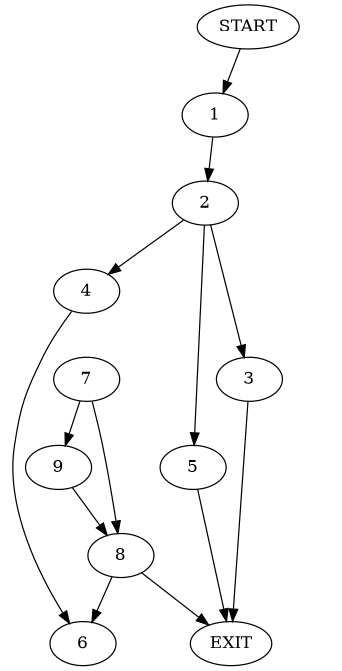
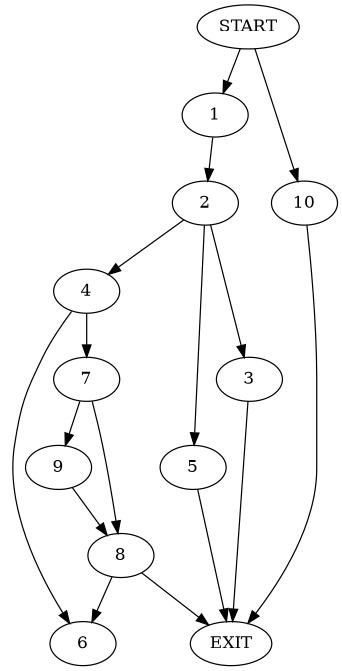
node "10": added
edge "4" -> "7": added
